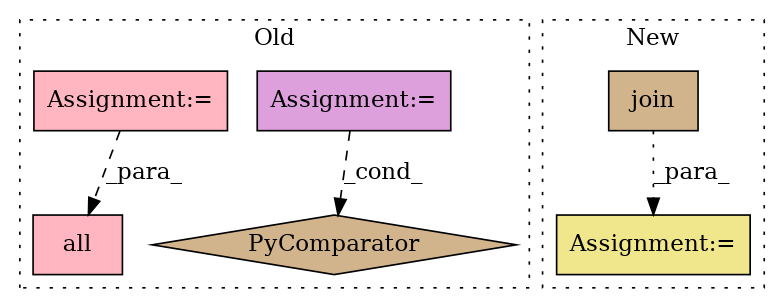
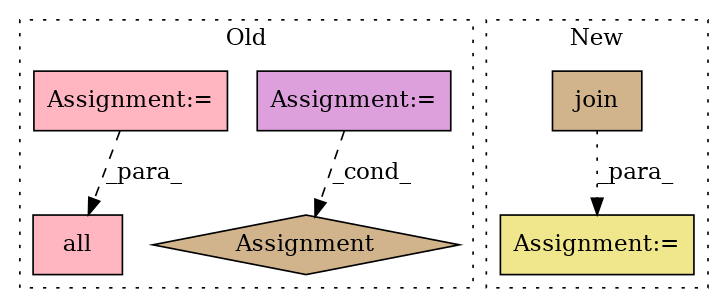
node "PyComparator": label "PyComparator" -> "Assignment"
